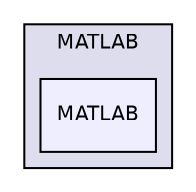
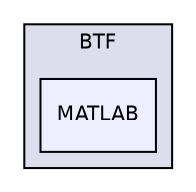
cluster "MATLAB": label "MATLAB" -> "BTF"
